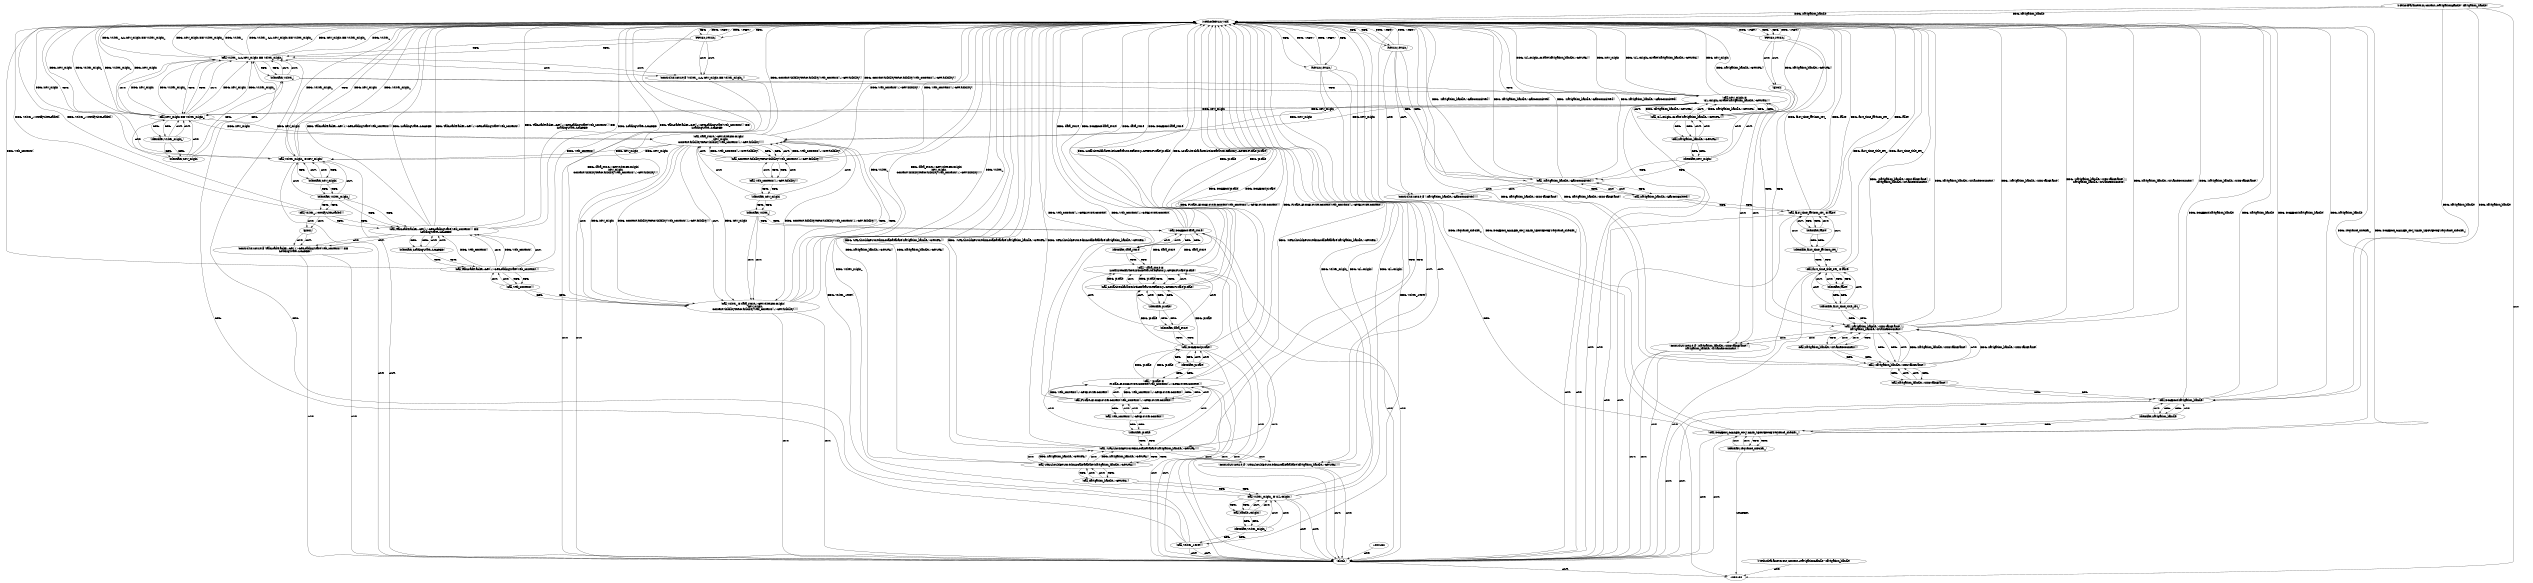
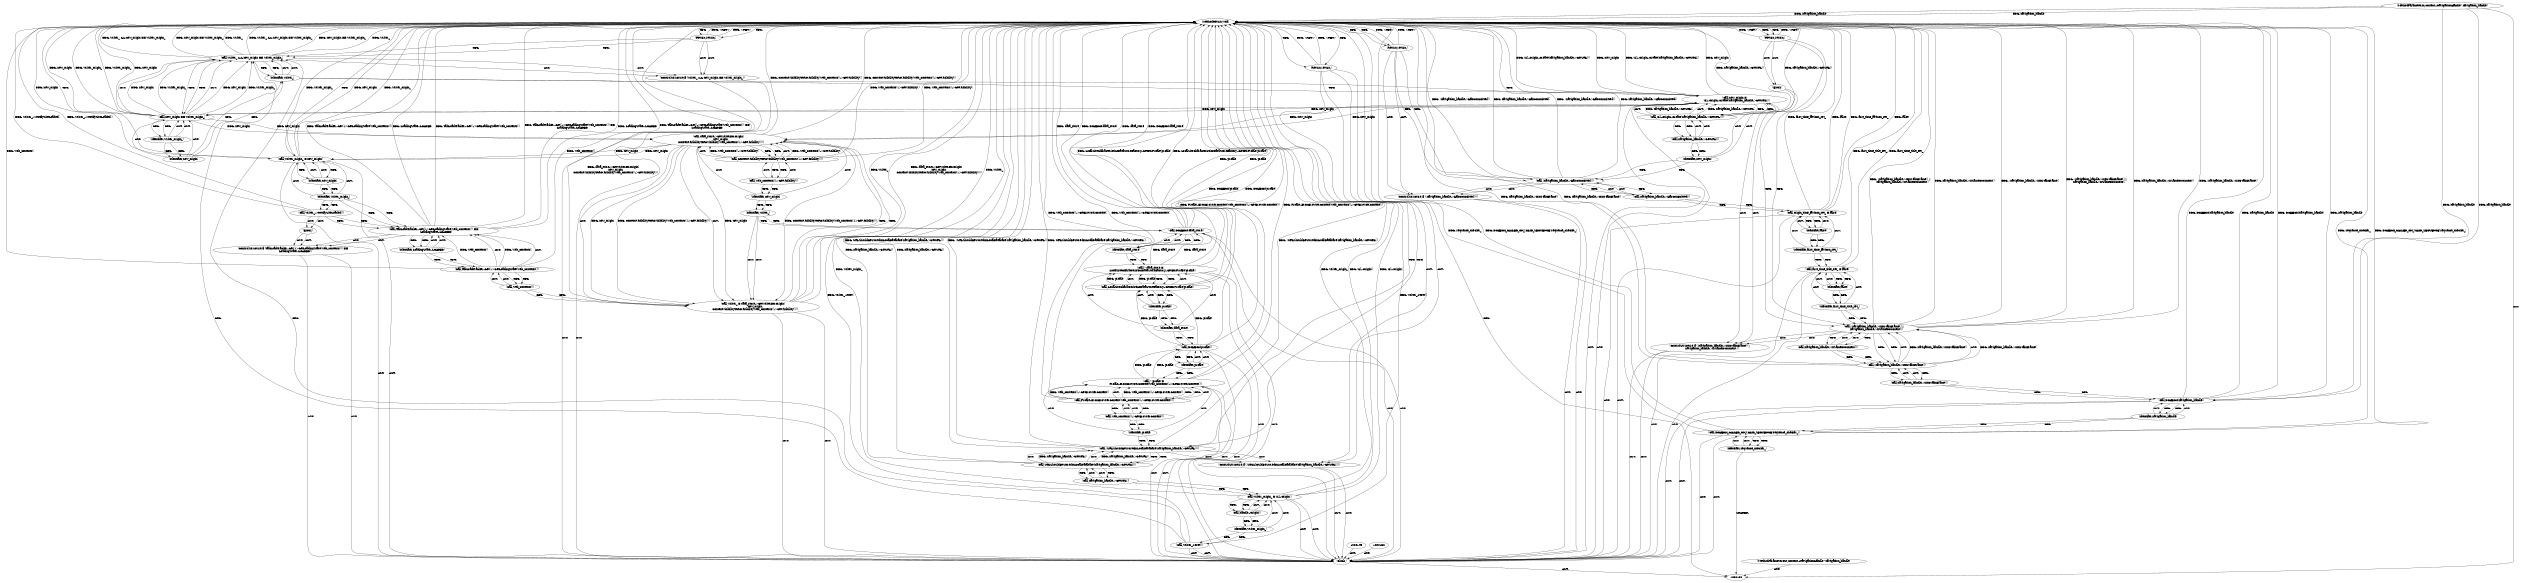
node "(Call,first_time_favicon_set_ = false)": label "(Call,first_time_favicon_set_ = false)" -> "(Call,origin_time_favicon_set_ = false)"
node "1000145": added
